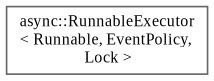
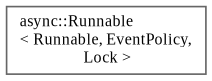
node "async::RunnableExecutor < Runnable, EventPolicy, Lock >": label "async::RunnableExecutor < Runnable, EventPolicy, Lock >" -> "async::Runnable < Runnable, EventPolicy, Lock >"
